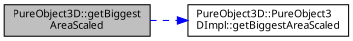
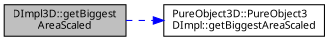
node "PureObject3D::getBiggest AreaScaled": label "PureObject3D::getBiggest AreaScaled" -> "DImpl3D::getBiggest AreaScaled"
